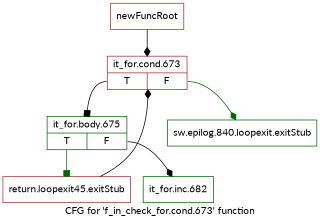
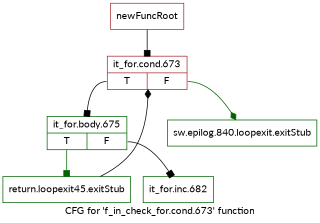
edge "newFuncRoot" -> "it_for.cond.673": arrowhead diamond -> box
edge "it_for.body.675" -> "it_for.inc.682": arrowhead diamond -> box
node "return.loopexit45.exitStub": color brown -> darkgreen
